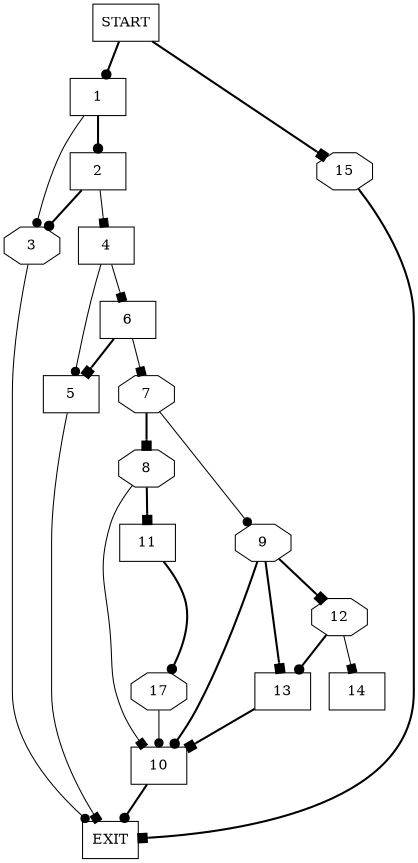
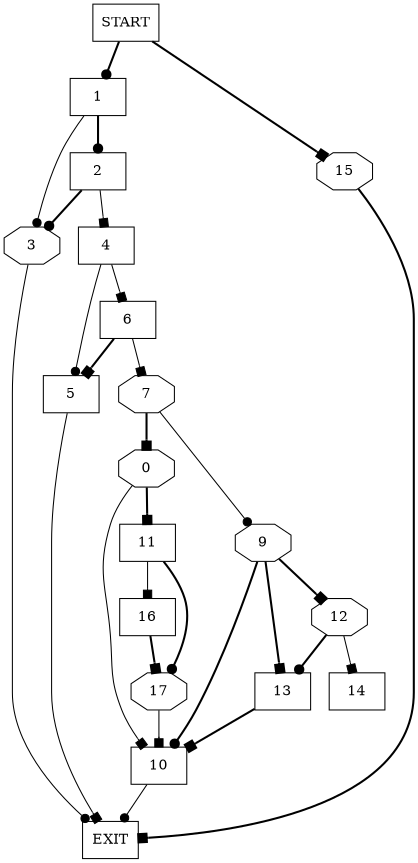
node "8": label "8" -> "0"
node "16": added
edge "17" -> "10": arrowhead dot -> box
edge "10" -> "EXIT": style bold -> solid
